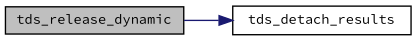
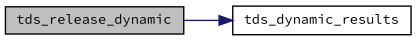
node "tds_detach_results": label "tds_detach_results" -> "tds_dynamic_results"
